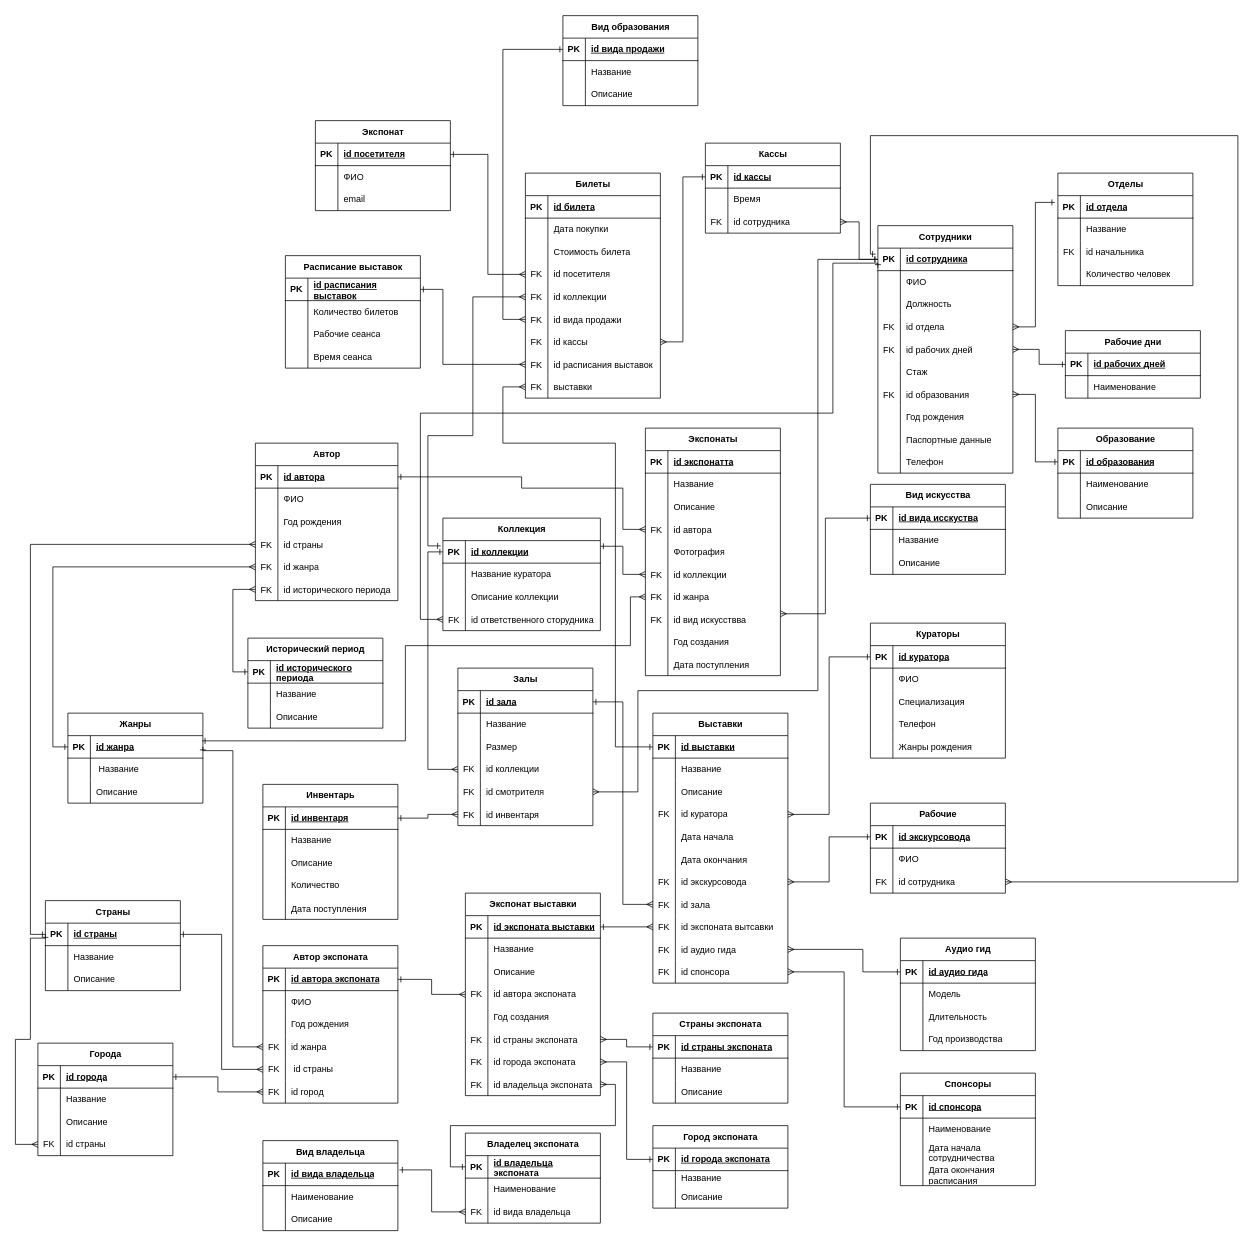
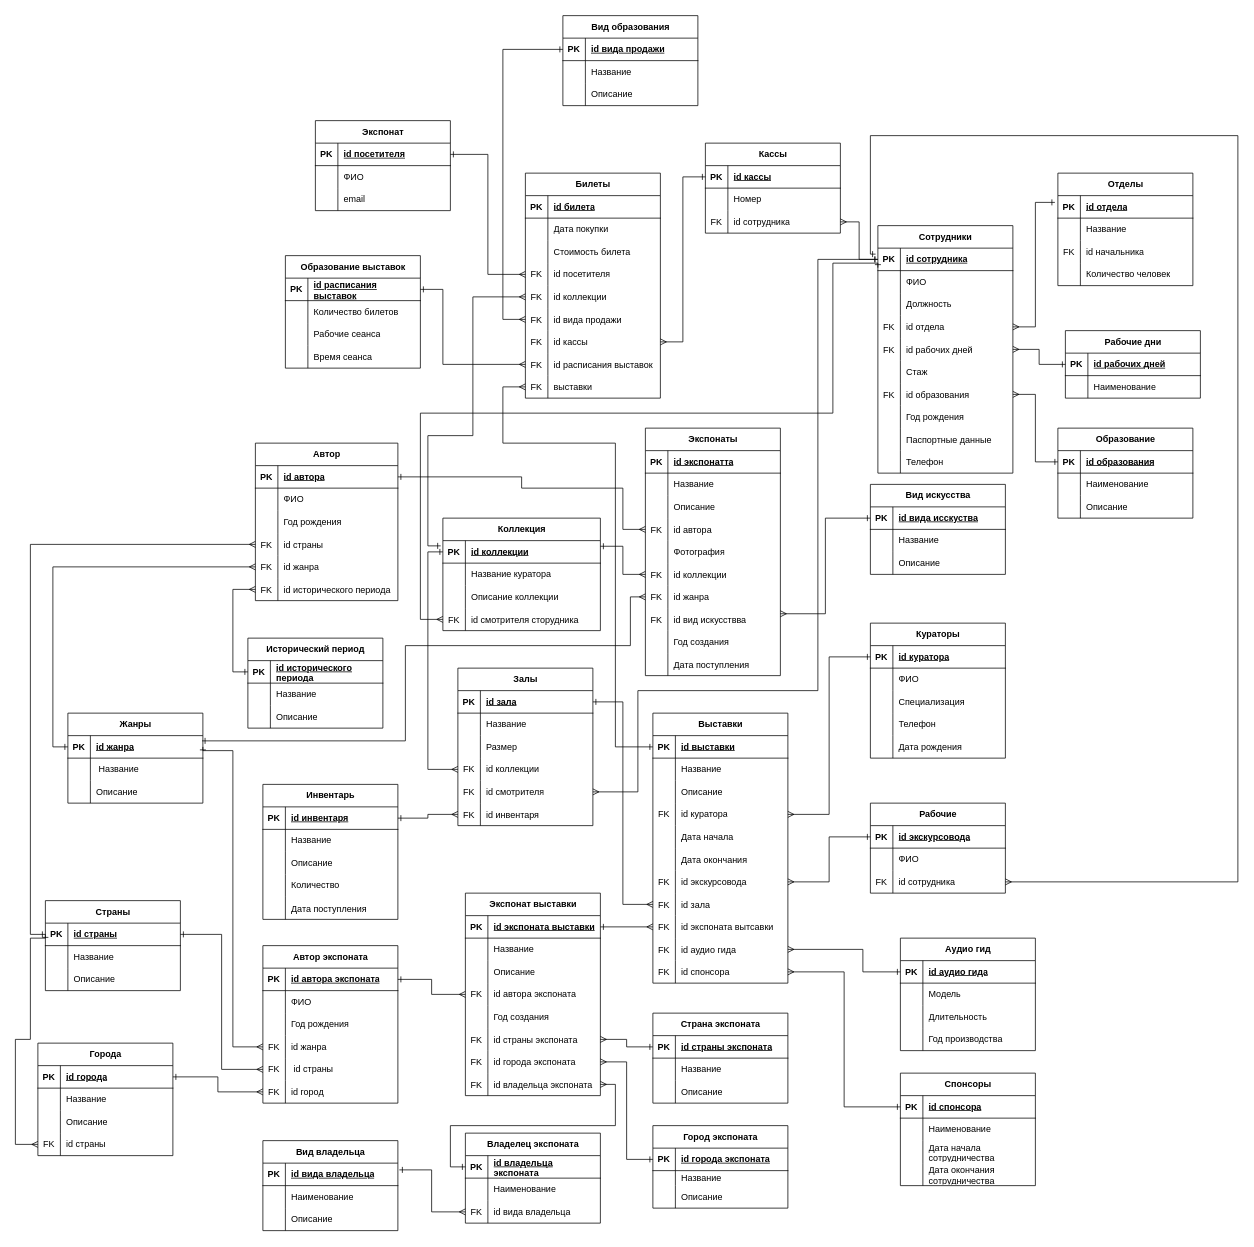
node "Время": label "Время" -> "Номер"
node "Расписание выставок": label "Расписание выставок" -> "Образование выставок"
node "id ответственного сторудника": label "id ответственного сторудника" -> "id смотрителя сторудника"
node "Жанры рождения": label "Жанры рождения" -> "Дата рождения"
node "Страны экспоната": label "Страны экспоната" -> "Страна экспоната"
node "Дата окончания расписания": label "Дата окончания расписания" -> "Дата окончания сотрудничества"
